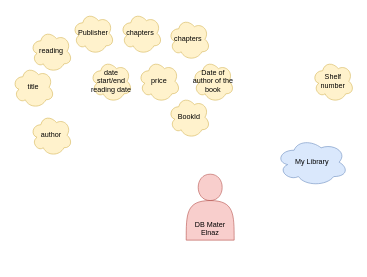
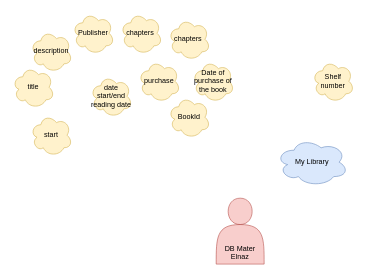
node "reading": label "reading" -> "description"
node "date start/end reading date": moved (111, 81) -> (111, 96)
node "price": label "price" -> "purchase"
node "Date of author of the book": label "Date of author of the book" -> "Date of purchase of the book"
node "author": label "author" -> "start"
node "DB Mater Elnaz": moved (210, 207) -> (240, 231)
